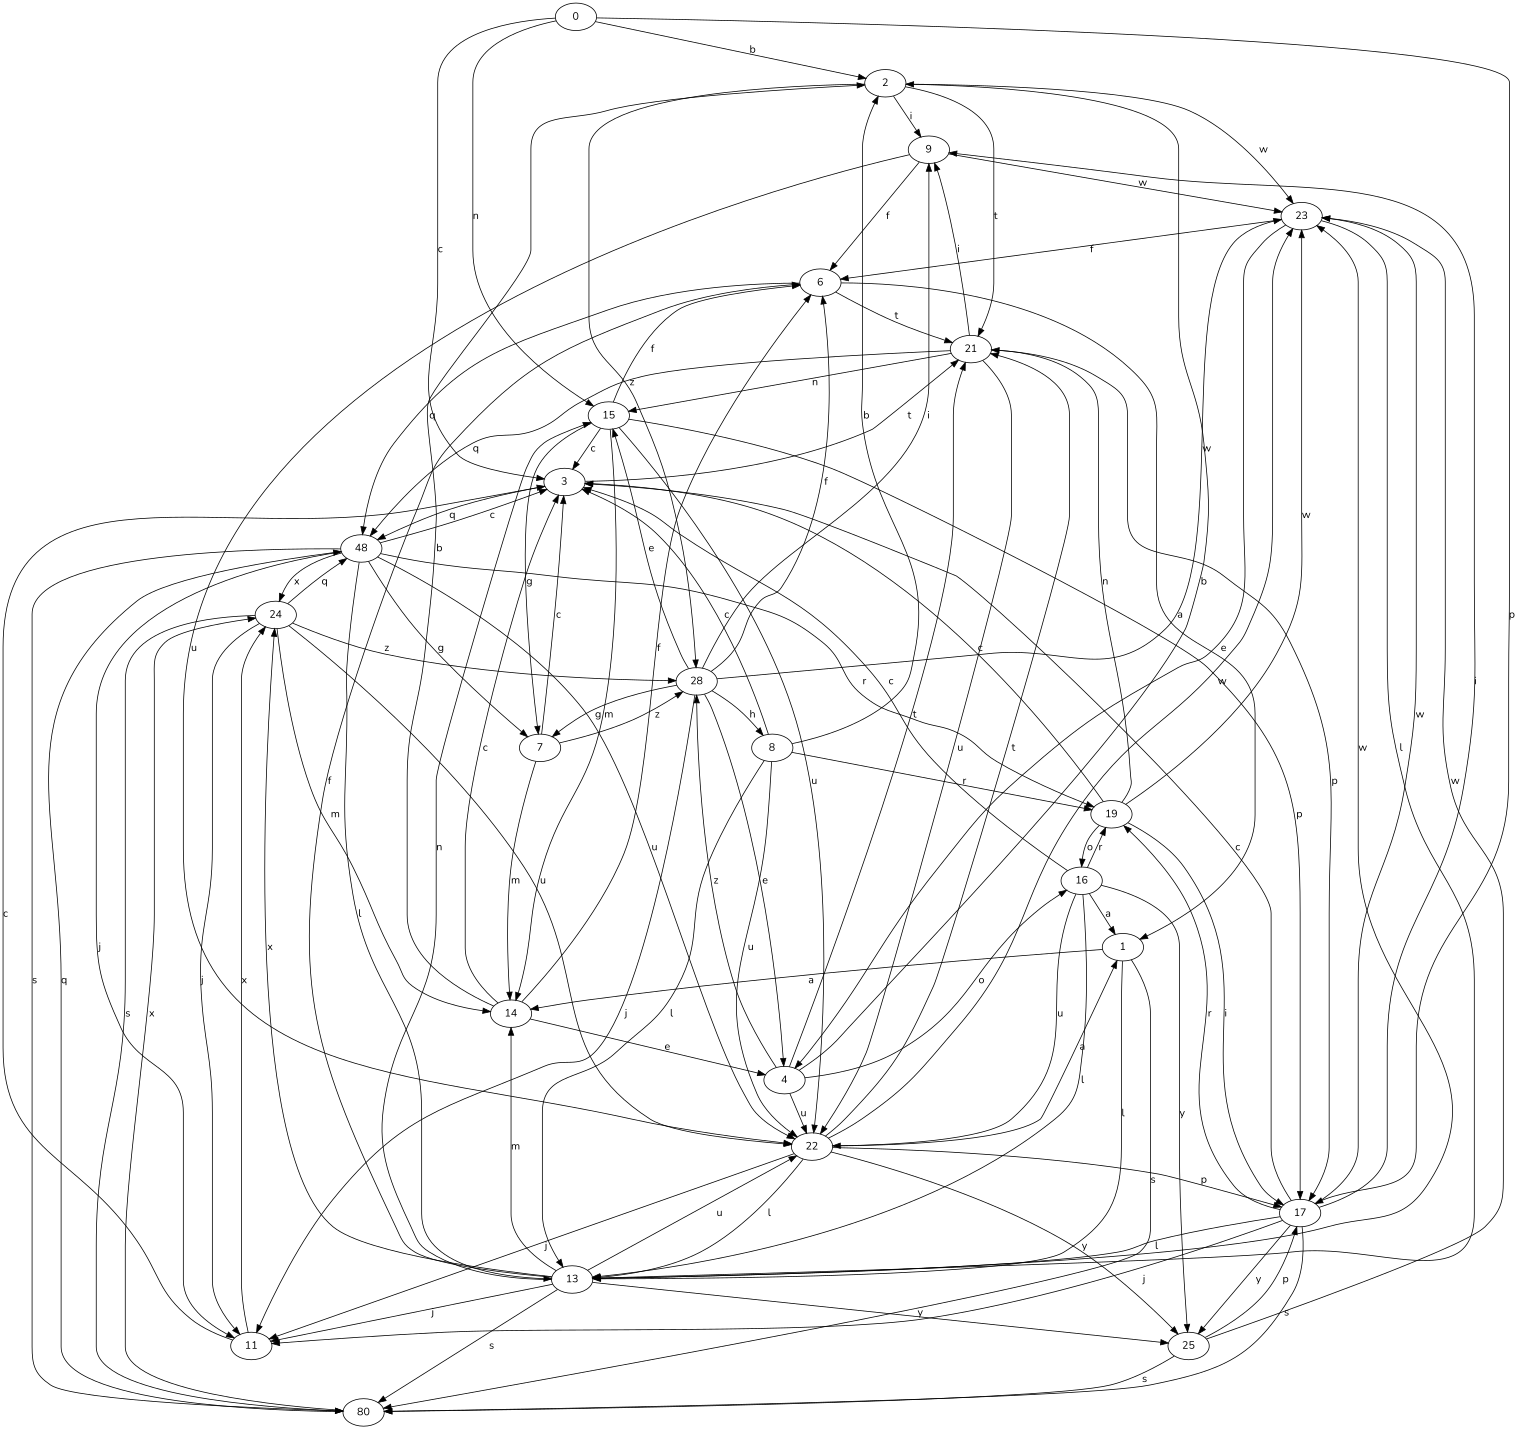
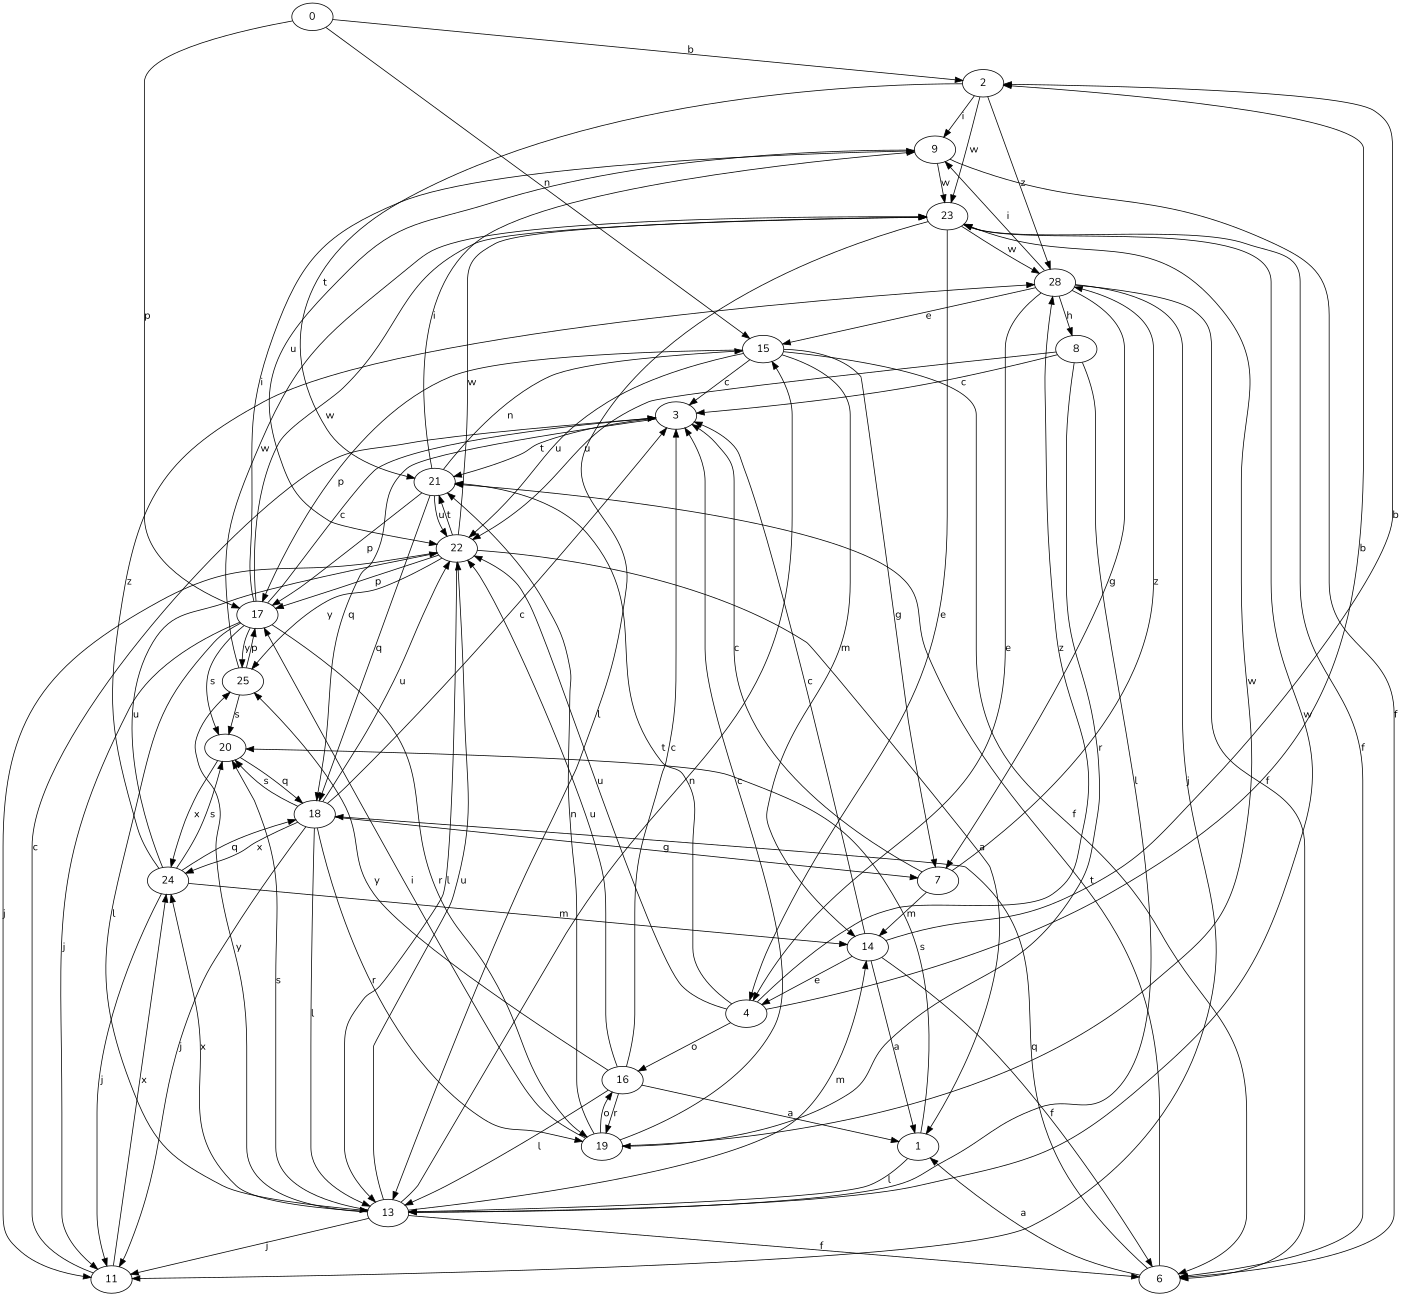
edge "0" -> "3": removed, label "c"
edge "8" -> "2": removed, label "b"
node "48": label "48" -> "18"
edge "28" -> "23": reversed
edge "1" -> "14": reversed
node "80": label "80" -> "20"
